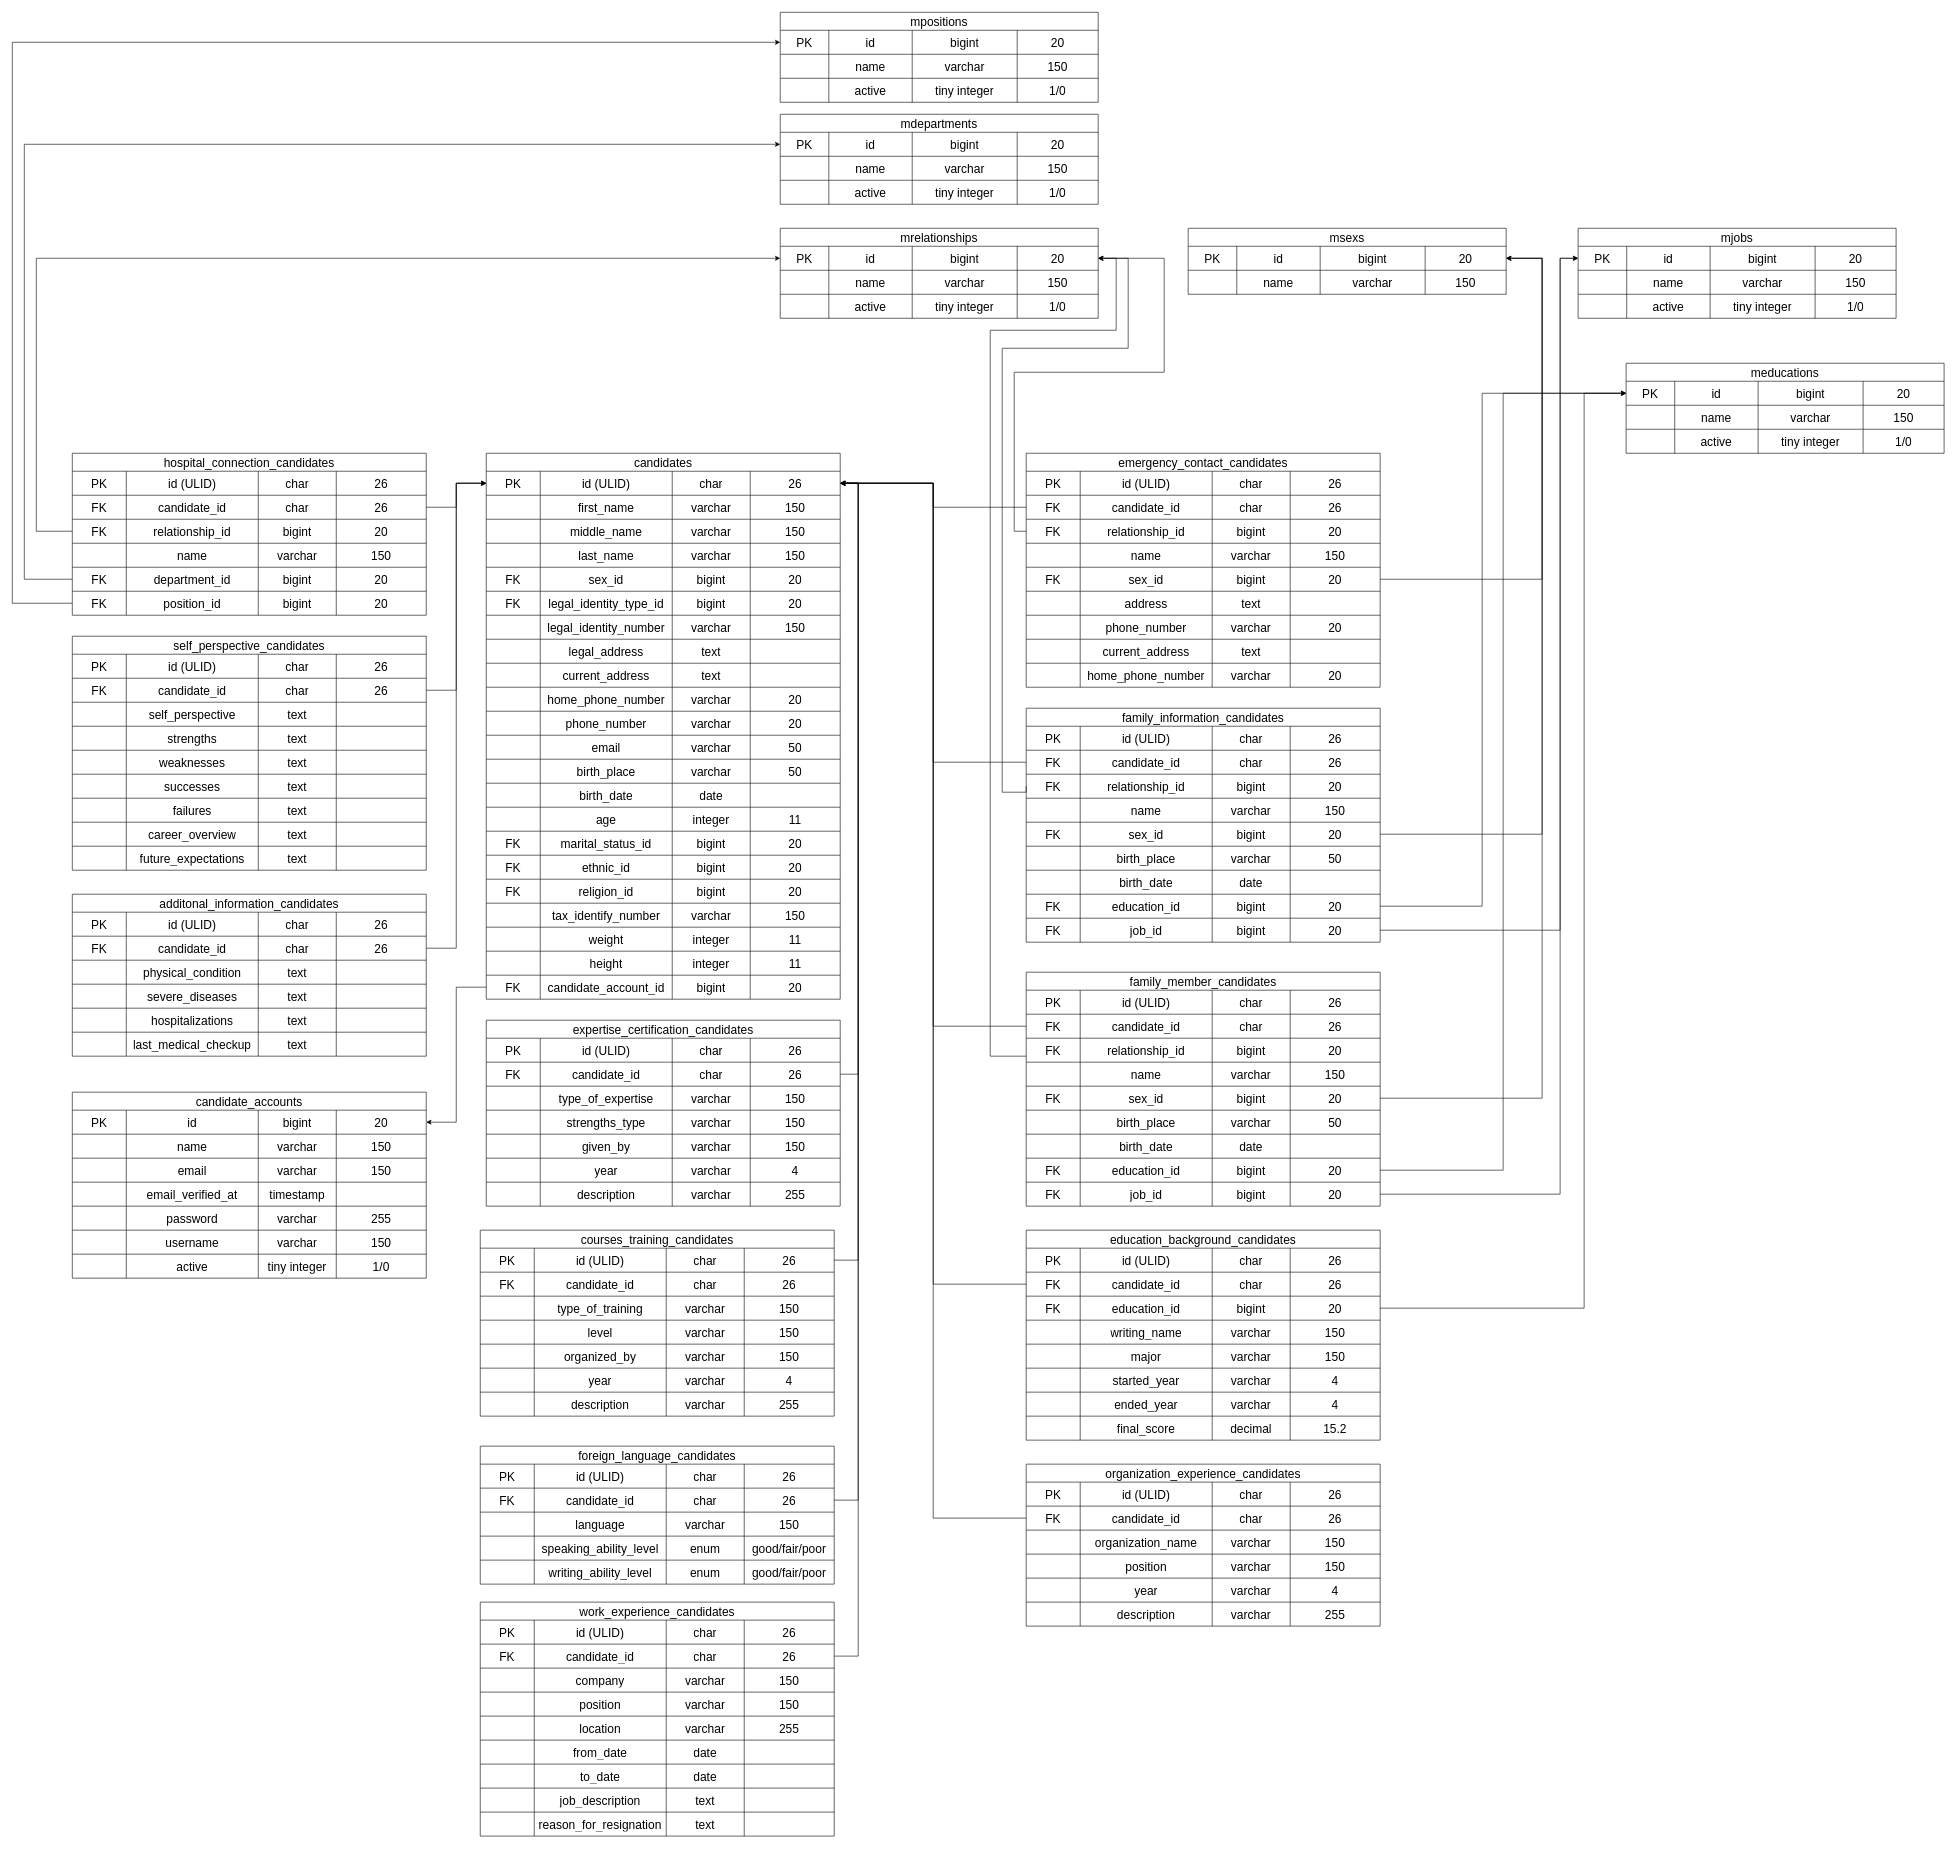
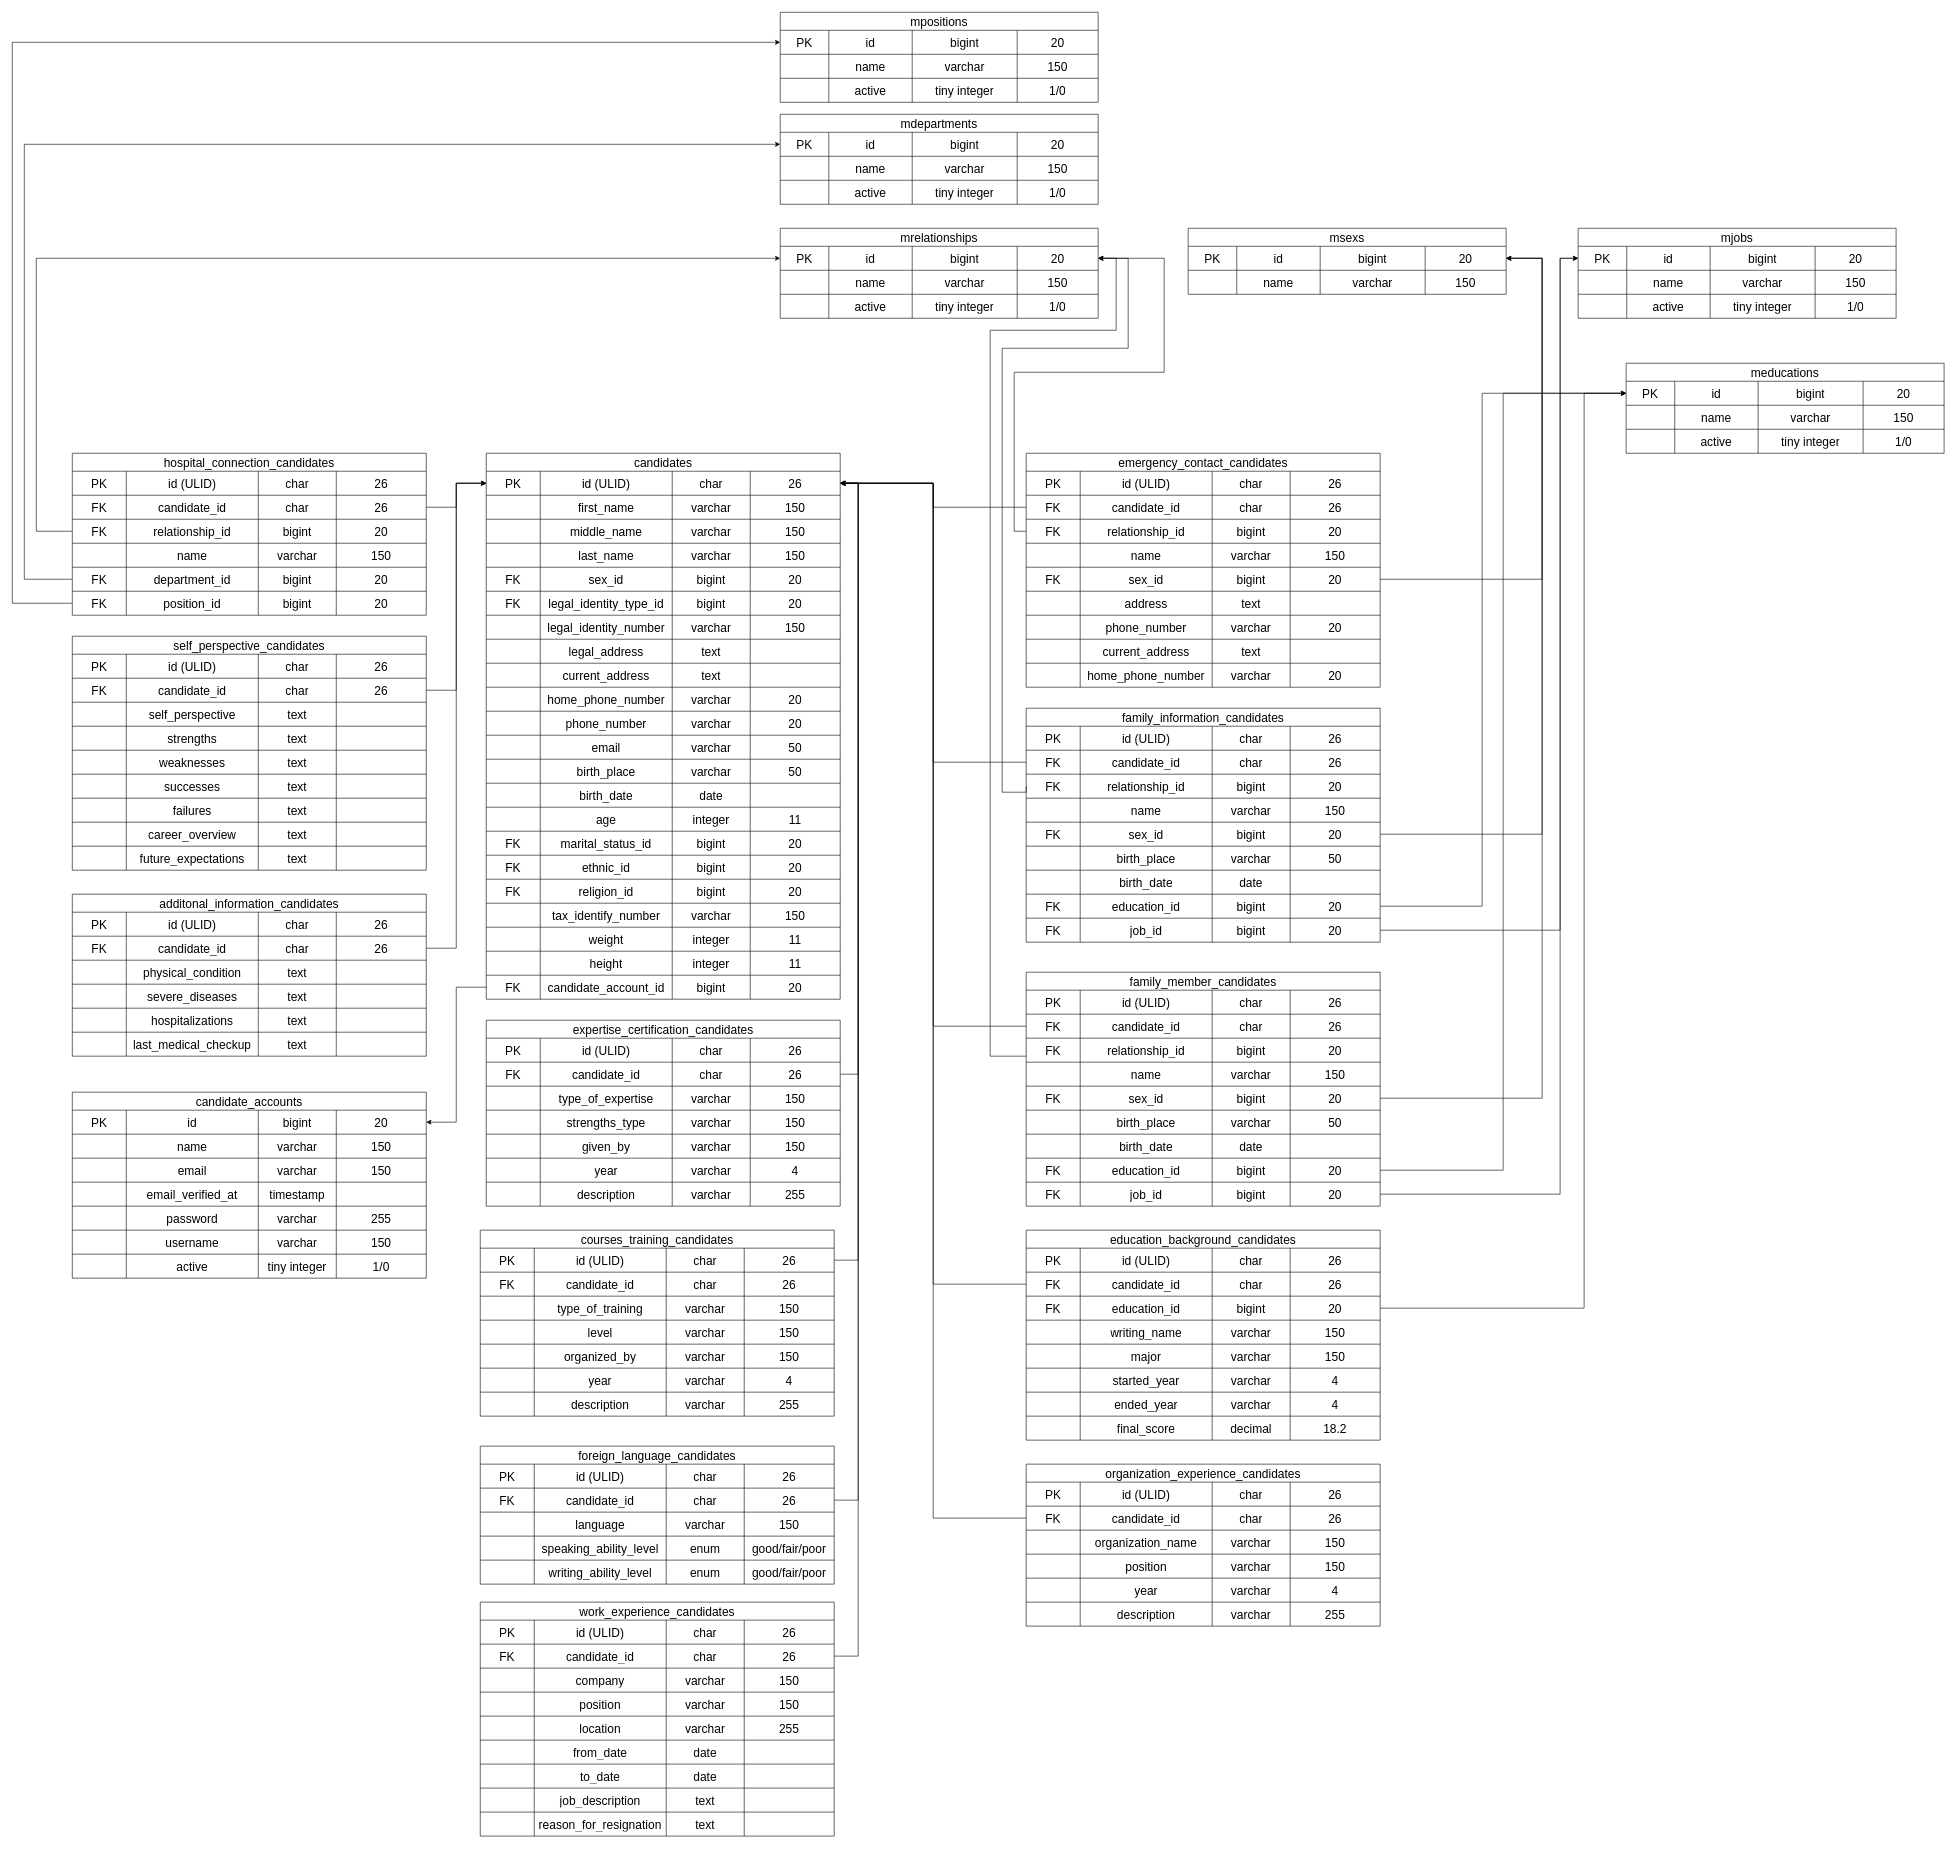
node "15.2": label "15.2" -> "18.2"
